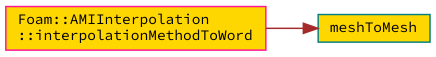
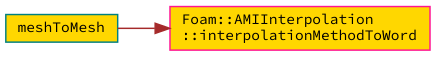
edge "Foam::AMIInterpolation ::interpolationMethodToWord" -> "meshToMesh": reversed
